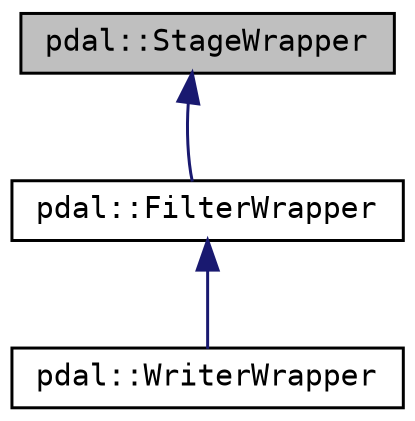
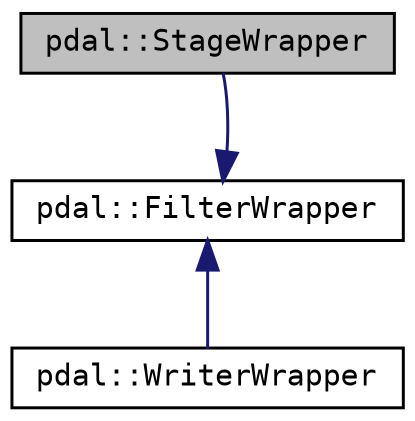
edge "pdal::FilterWrapper" -> "pdal::StageWrapper": reversed
